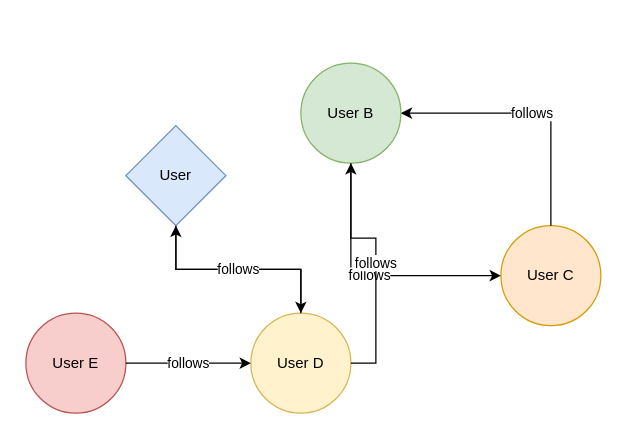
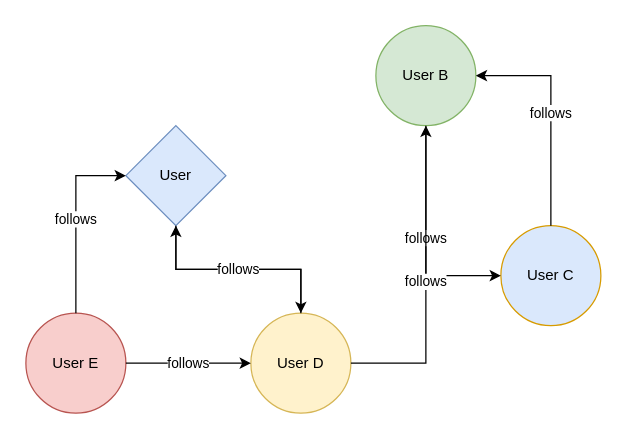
node "User B": moved (351, 113) -> (426, 76)
edge "User E" -> "User": added, label "follows"
node "User C": fillcolor #ffe6cc -> #dae8fc
